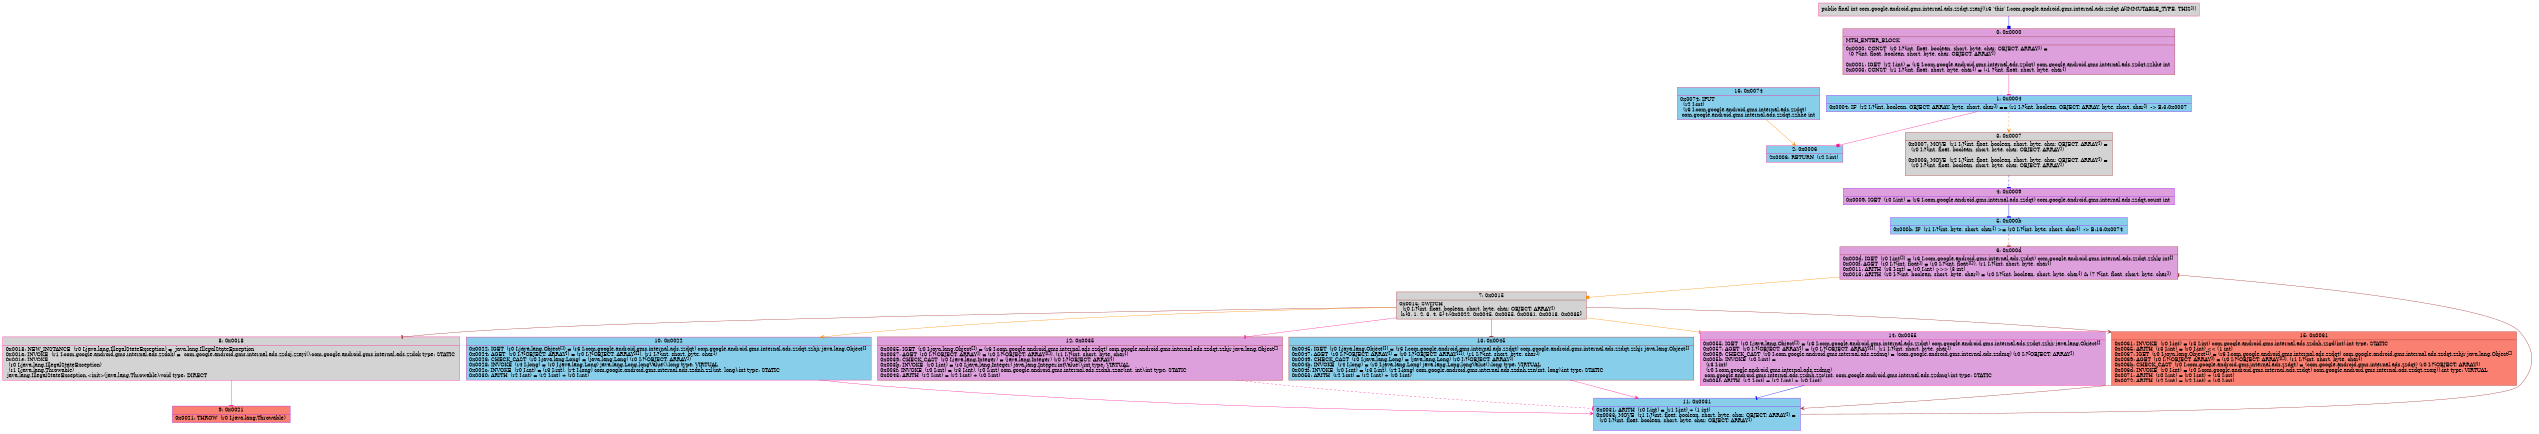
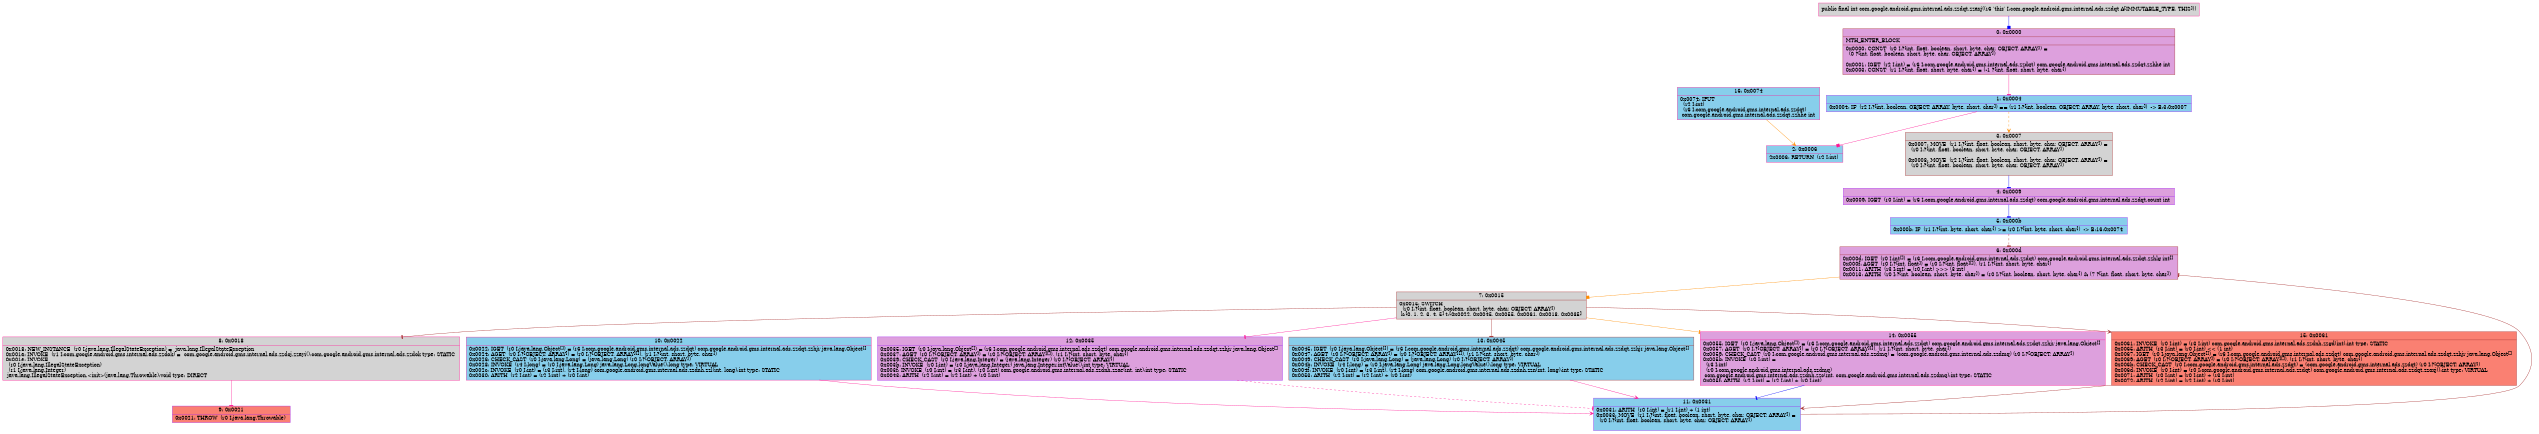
edge "3: 0x0007" -> "4: 0x0009": style dashed -> solid
edge "7: 0x0015" -> "10: 0x0022": removed
node "12: 0x0035": color brown -> purple
node "8: 0x0018": text "(r1 I:java.lang.Throwable)" -> "(r1 I:java.lang.Integer)"
